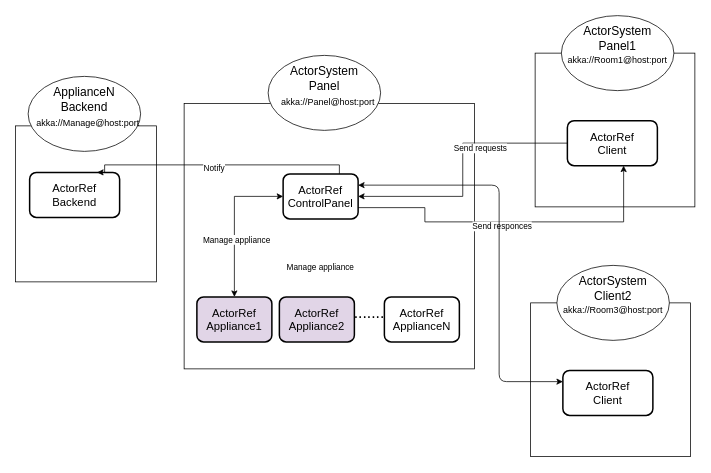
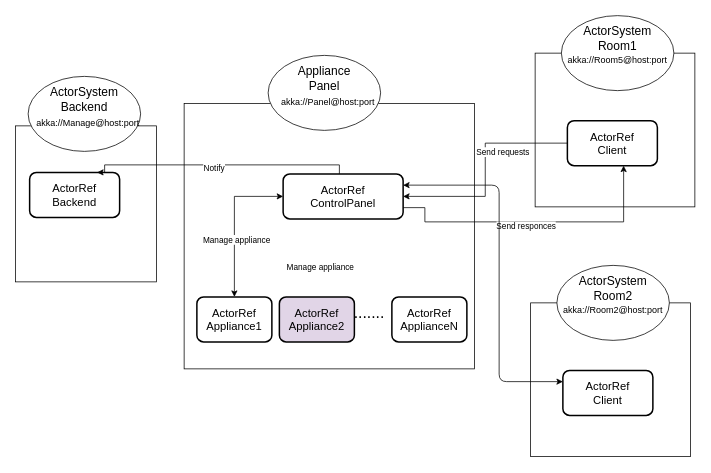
node "ActorSystem Panel1": label "ActorSystem Panel1" -> "ActorSystem Room1"
node "akka://Room1@host:port": label "akka://Room1@host:port" -> "akka://Room5@host:port"
node "ActorSystem Panel": label "ActorSystem Panel" -> "Appliance Panel"
node "ApplianceN Backend": label "ApplianceN Backend" -> "ActorSystem Backend"
node "ActorRef ControlPanel": size 75x45 -> 120x45
node "ActorSystem Client2": label "ActorSystem Client2" -> "ActorSystem Room2"
node "akka://Room3@host:port": label "akka://Room3@host:port" -> "akka://Room2@host:port"
node "ActorRef Appliance1": fillcolor #e1d5e7 -> #ffffff
node "ActorRef ApplianceN": moved (422, 319) -> (429, 319)
